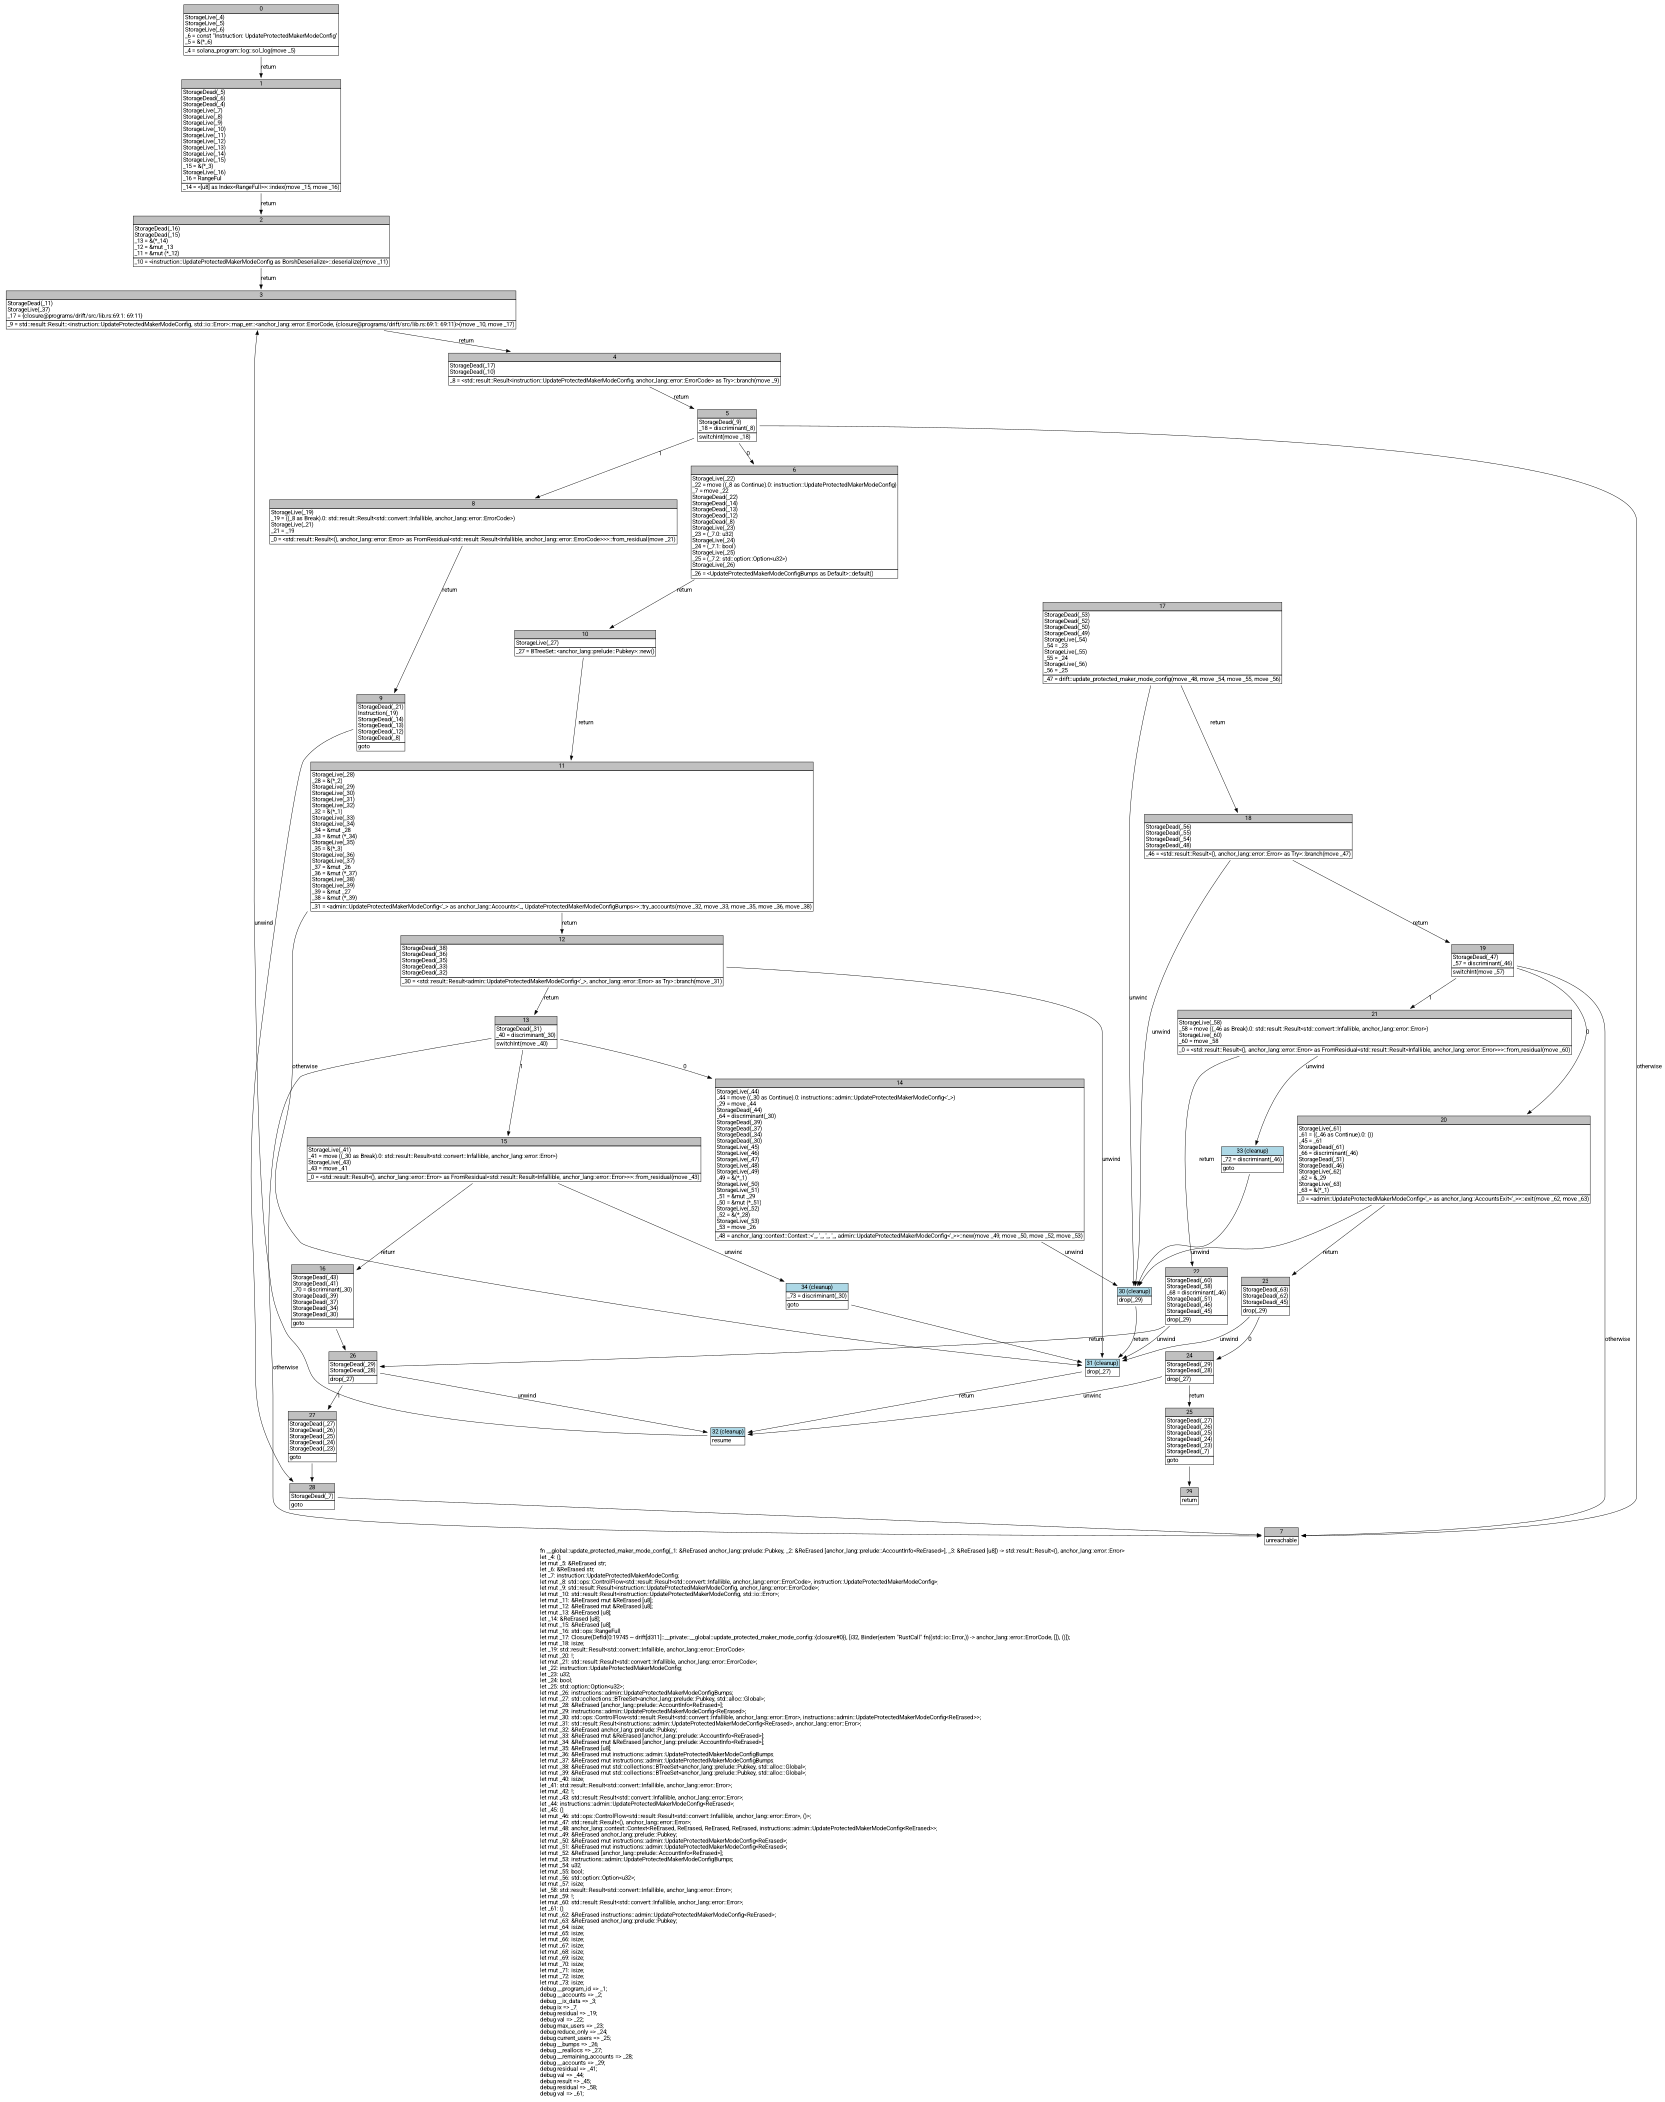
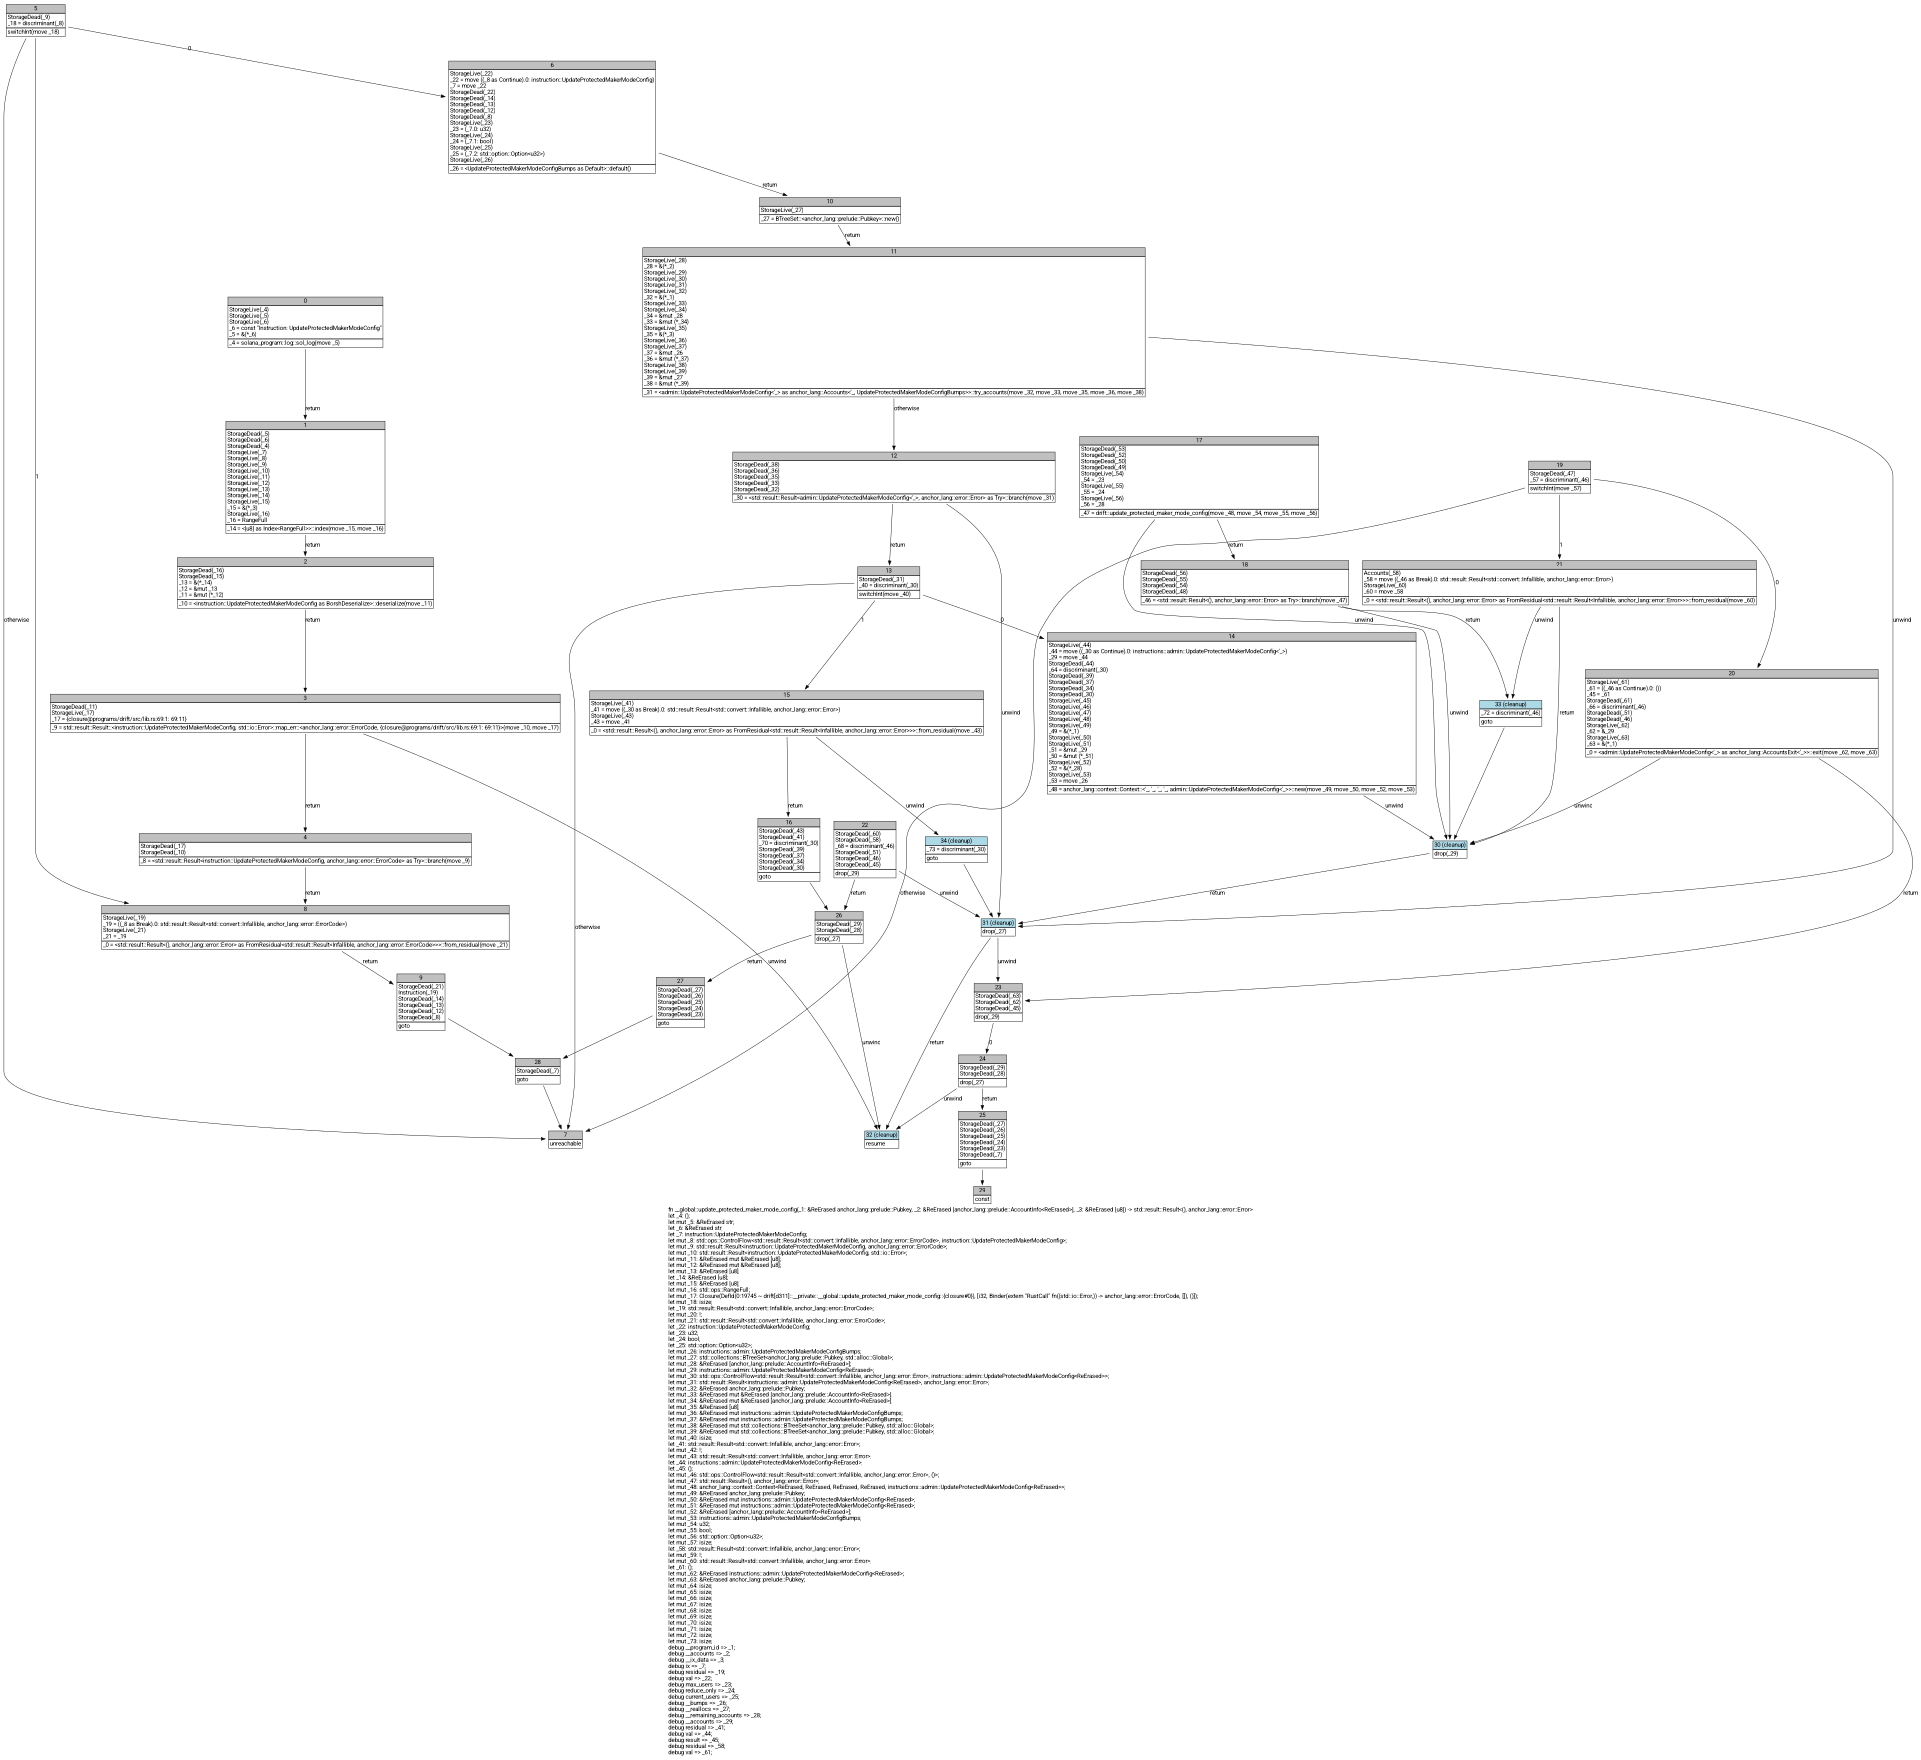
node "3": text "StorageLive(_37)" -> "StorageLive(_17)"
edge "4" -> "5": now "4" -> "8"
node "17": text "_56 = _25" -> "_56 = _28"
edge "18" -> "19": now "18" -> "33 (cleanup)"
edge "11" -> "12": label "return" -> "otherwise"
node "21": text "StorageLive(_58)" -> "Accounts(_58)"
edge "11" -> "31 (cleanup)": label "otherwise" -> "unwind"
edge "32 (cleanup)" -> "3": reversed
edge "21" -> "22": now "21" -> "30 (cleanup)"
edge "23" -> "31 (cleanup)": reversed
edge "26" -> "27": label "1" -> "return"
node "29": text "return" -> "const"
